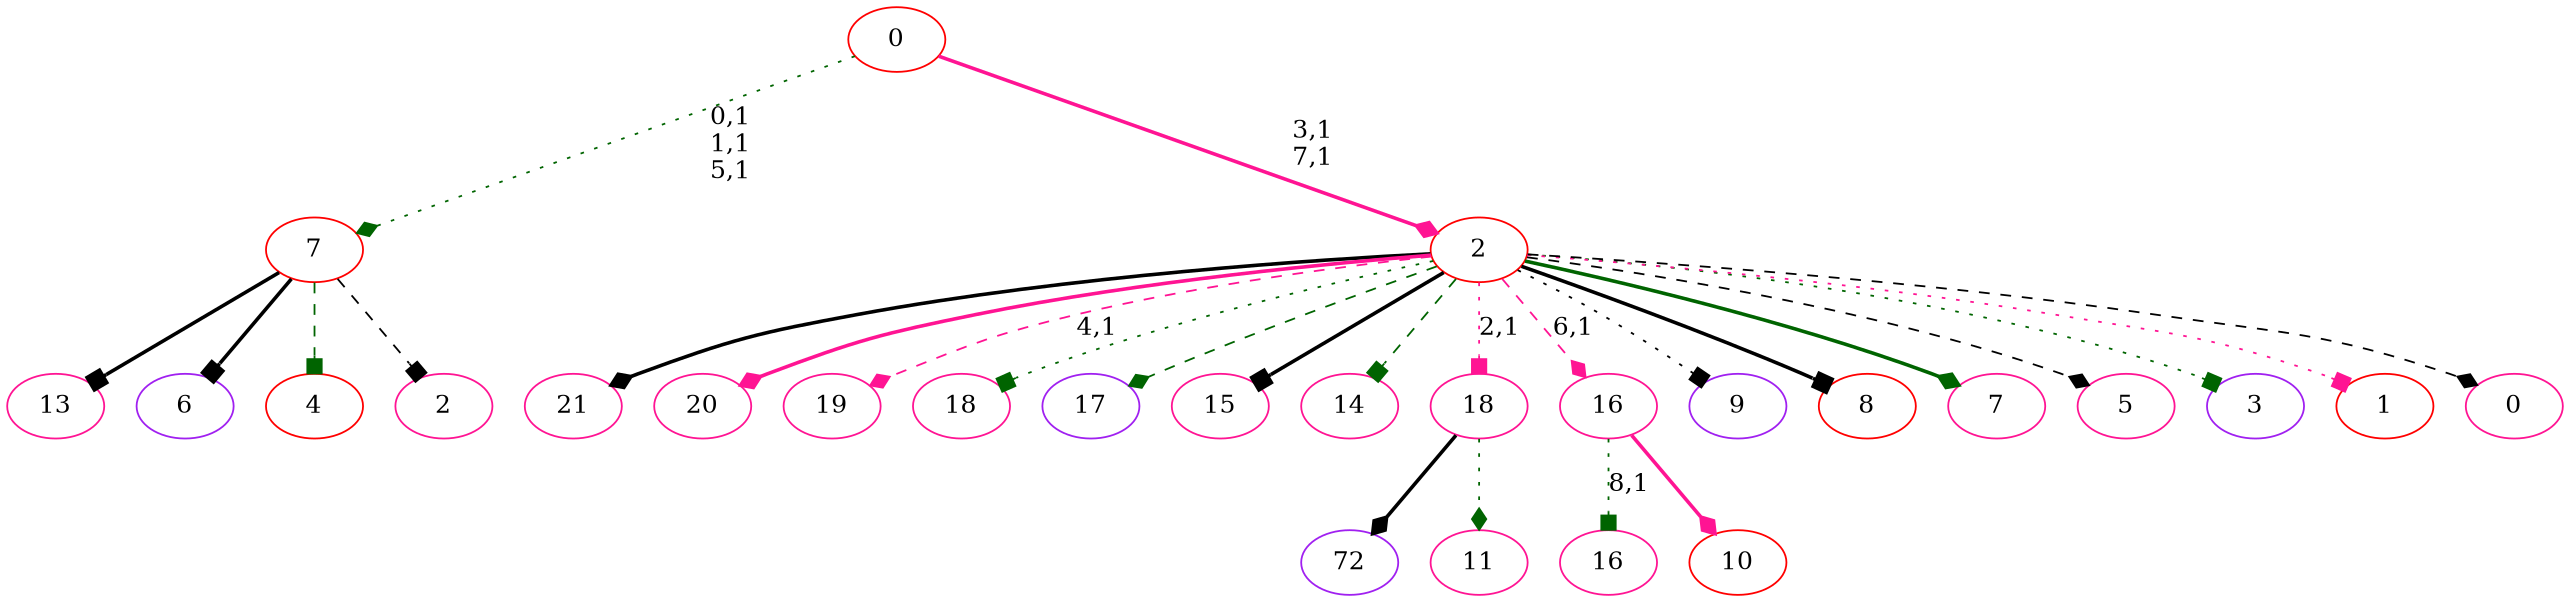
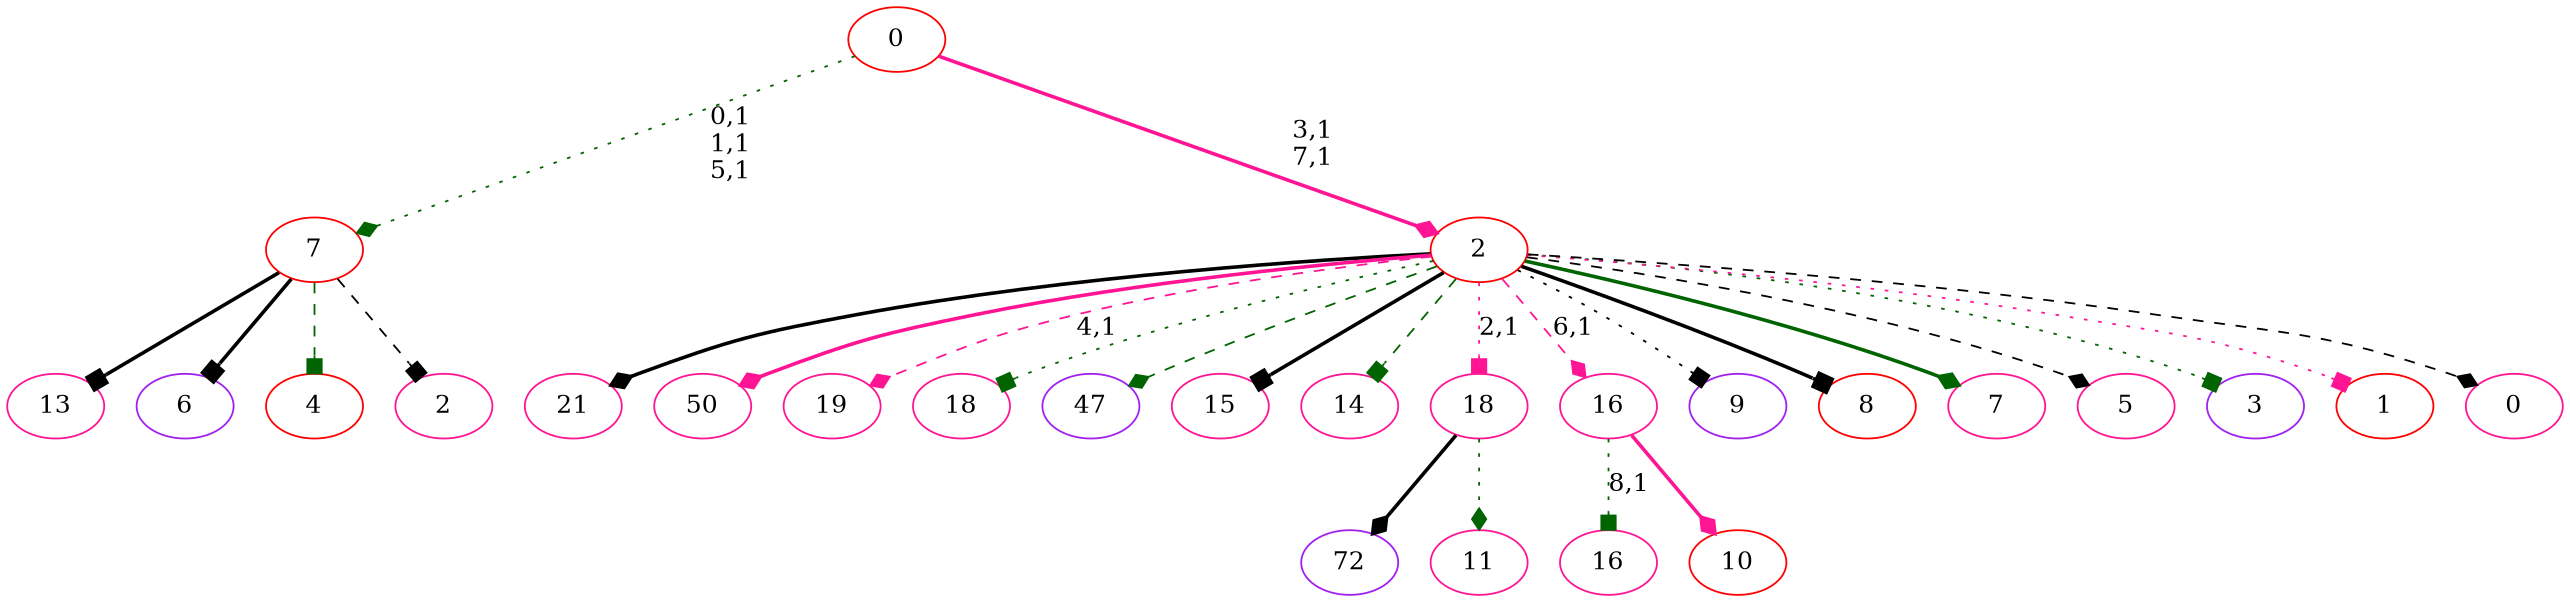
node "20": label "20" -> "50"
node "17": label "17" -> "47"
